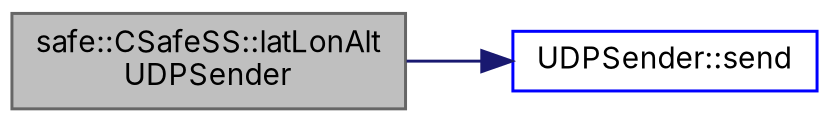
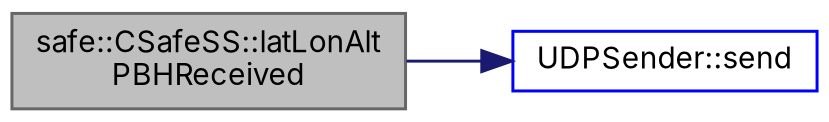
node "safe::CSafeSS::latLonAlt UDPSender": label "safe::CSafeSS::latLonAlt UDPSender" -> "safe::CSafeSS::latLonAlt PBHReceived"
